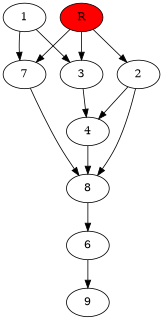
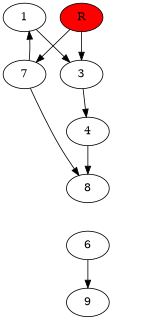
edge "1" -> "7": reversed
node "2": removed
edge "8" -> "6": removed
